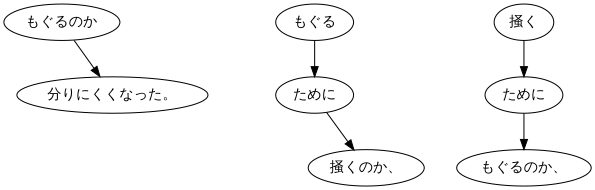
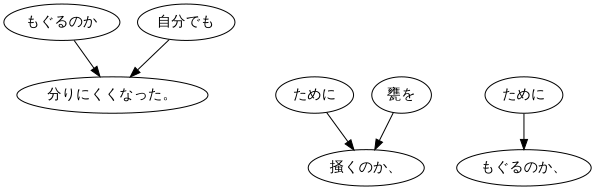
node "自分でも": added
node "もぐる": removed
node "掻く": removed
node "甕を": added
